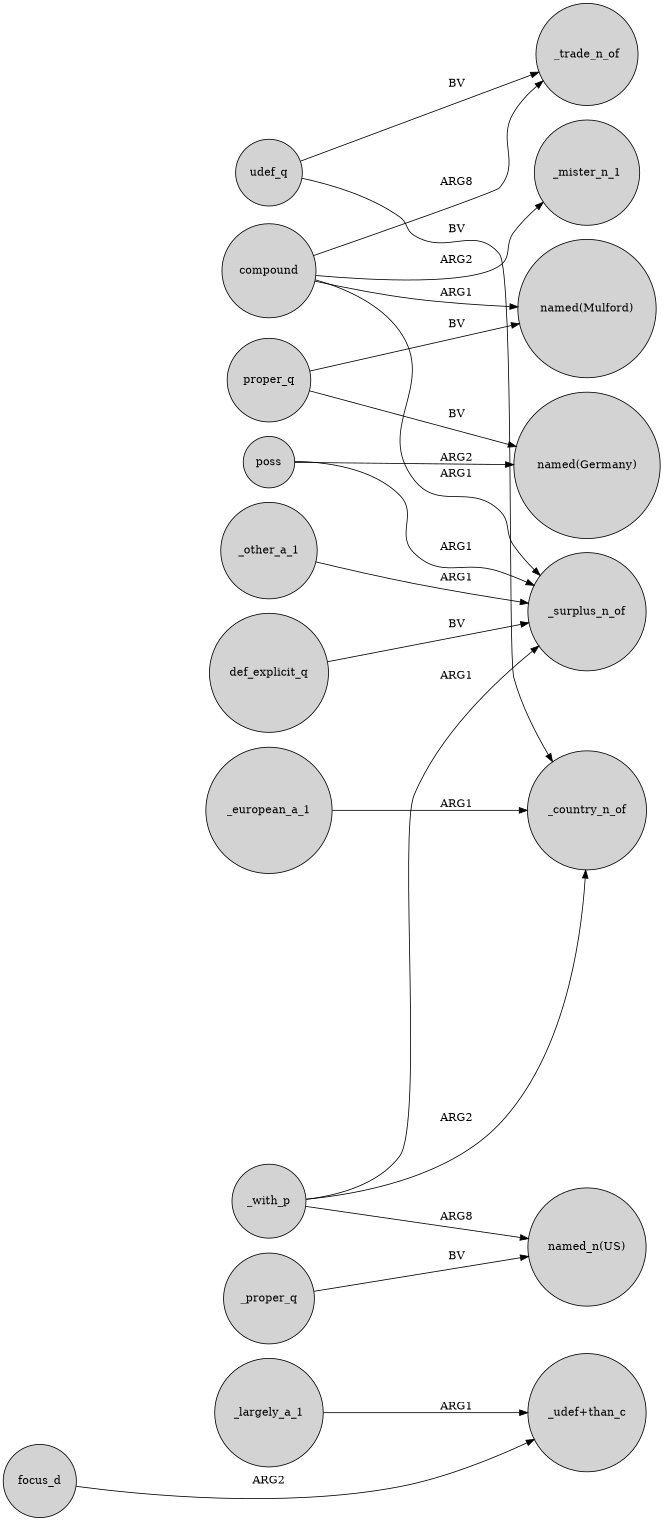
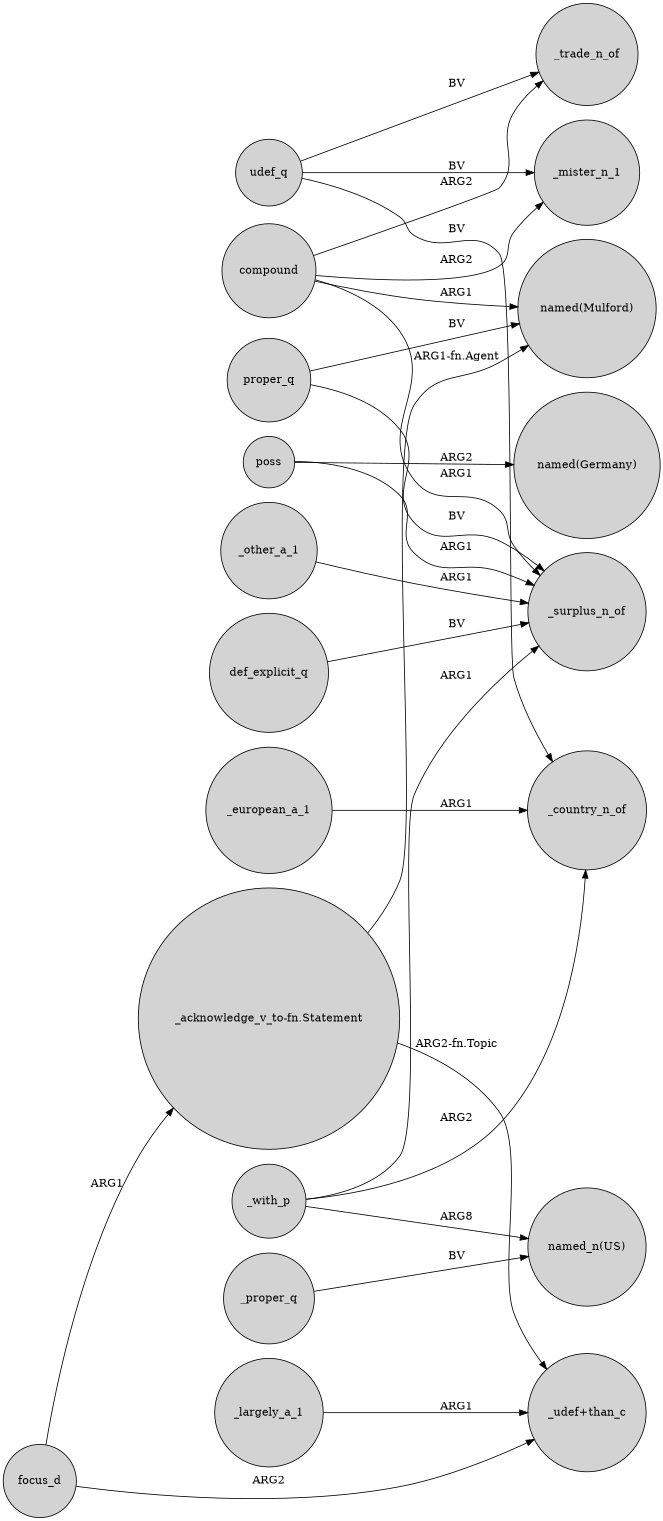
edge "udef_q" -> "_mister_n_1": added, label "BV"
edge "compound" -> "_trade_n_of": label "ARG8" -> "ARG2"
edge "proper_q" -> "named(Germany)": now "proper_q" -> "_surplus_n_of"
node "_acknowledge_v_to-fn.Statement": added
